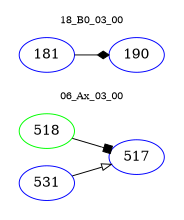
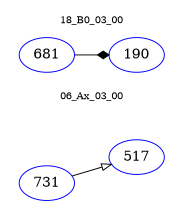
node "181": label "181" -> "681"
node "518": removed
node "531": label "531" -> "731"
